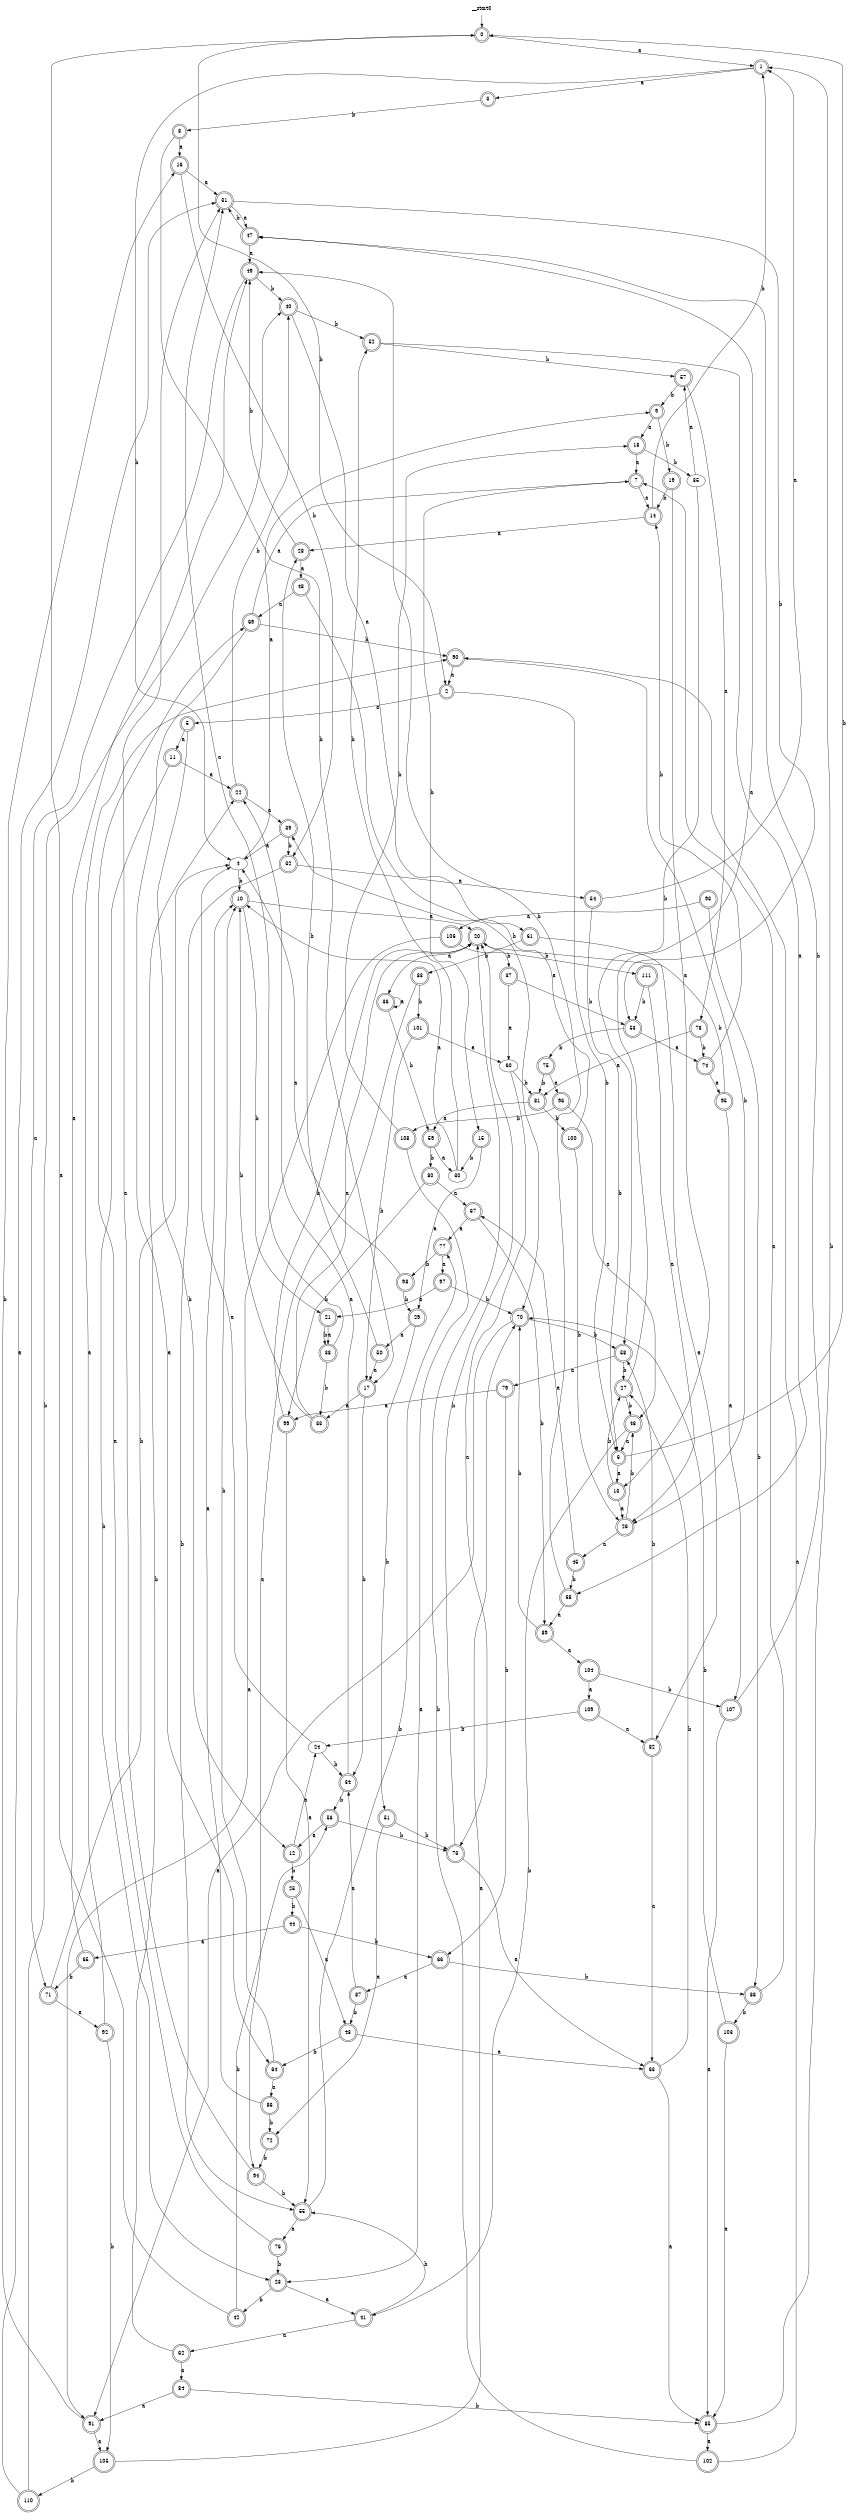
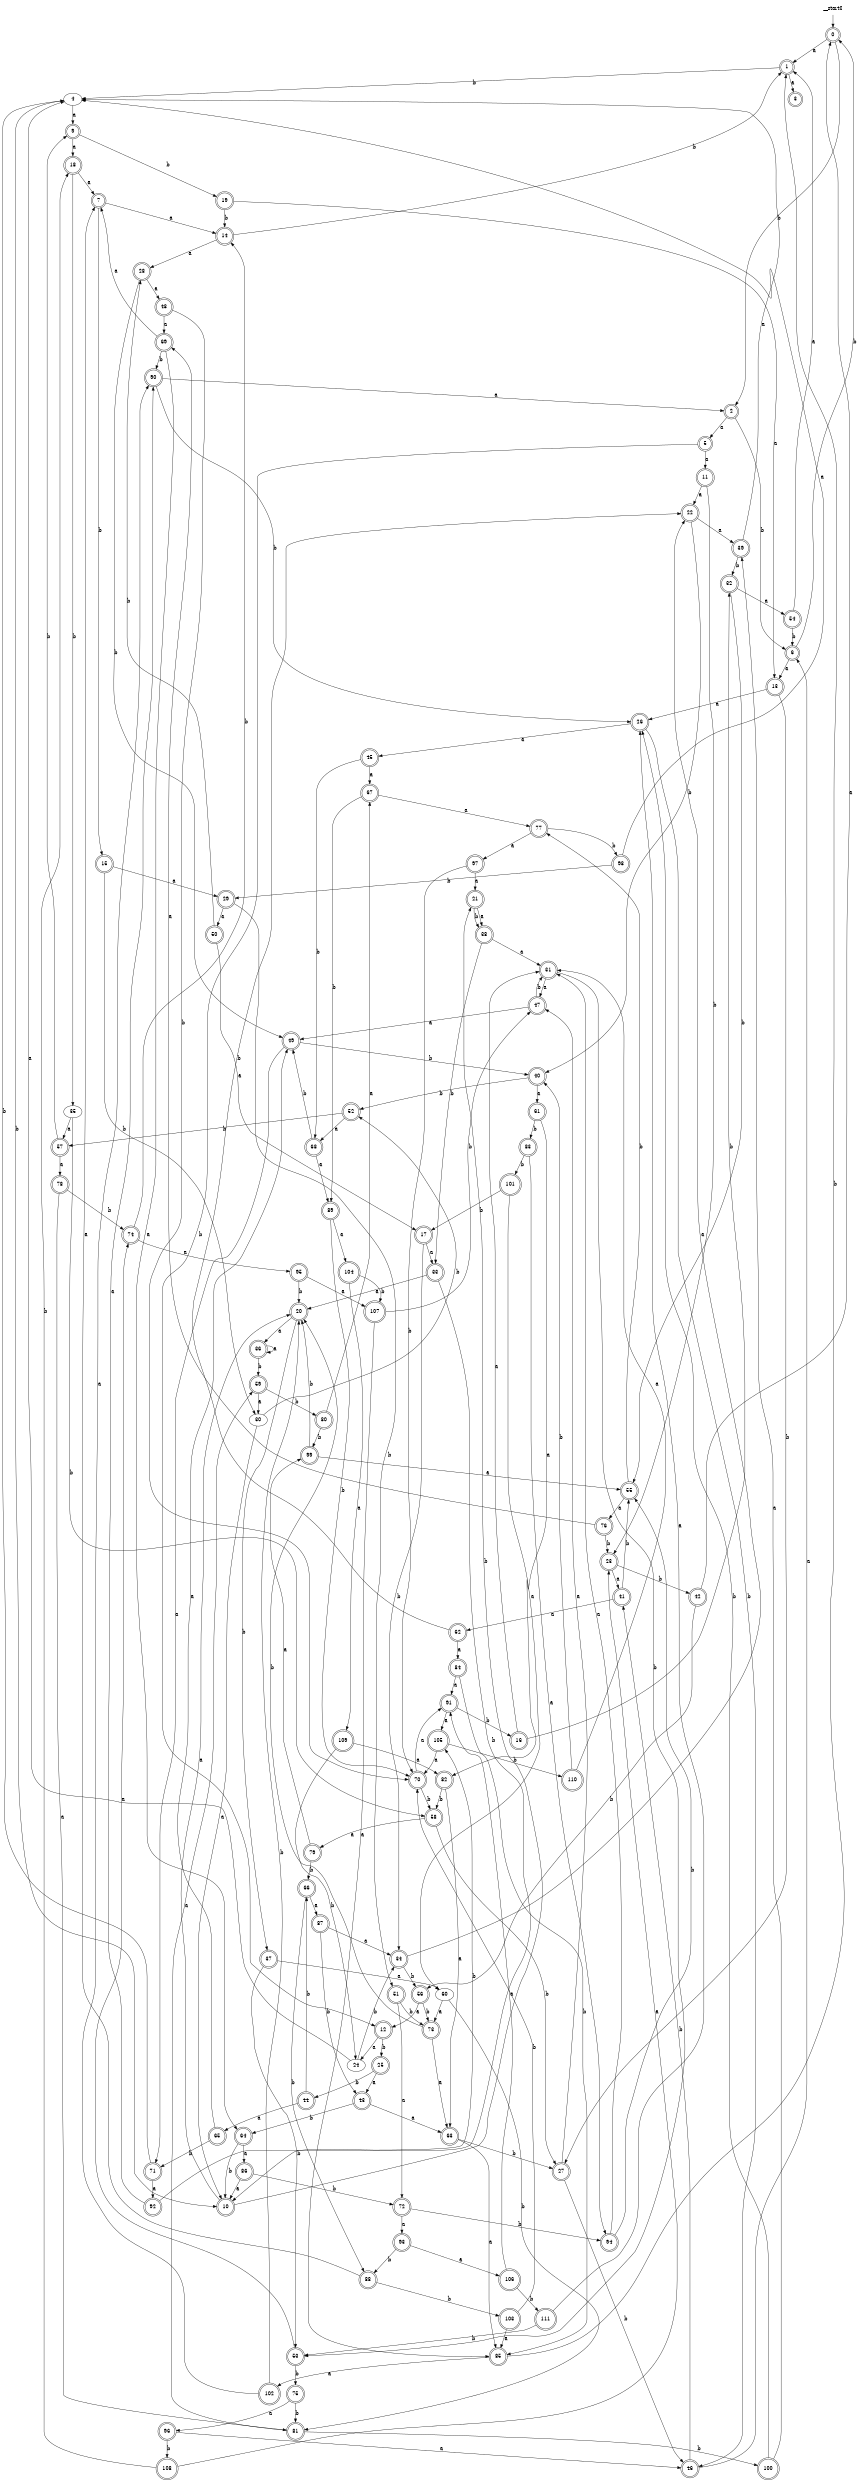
node "8": removed
edge "72" -> "93": added, label "a"
